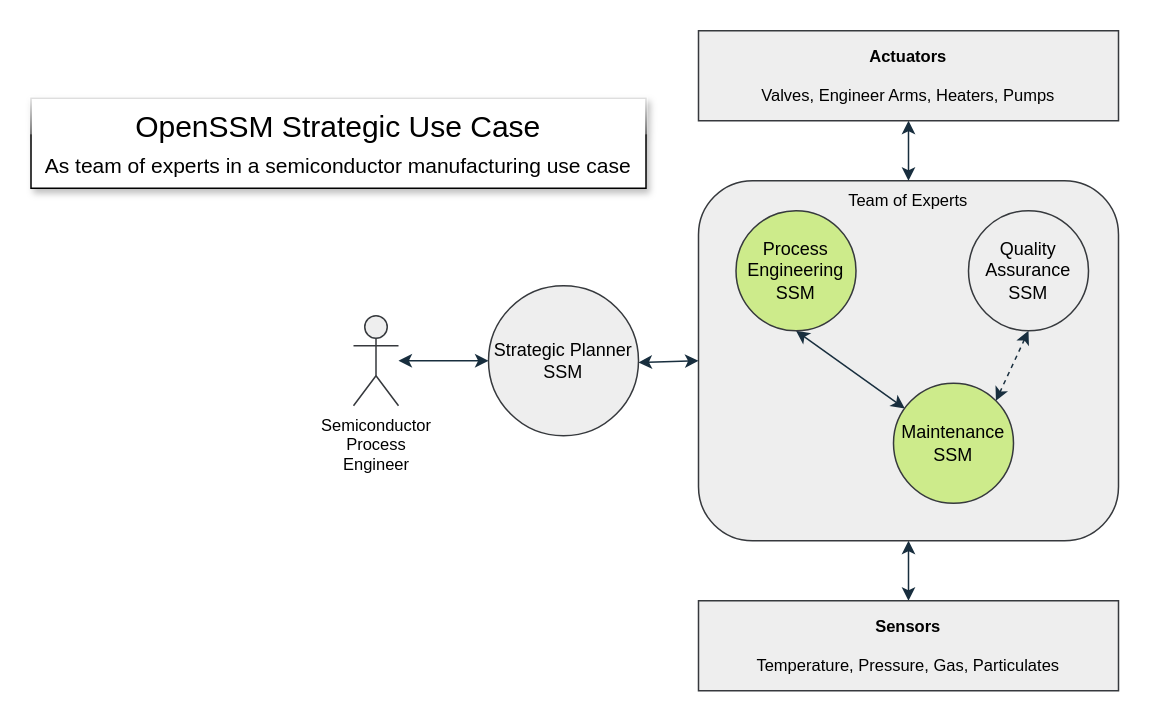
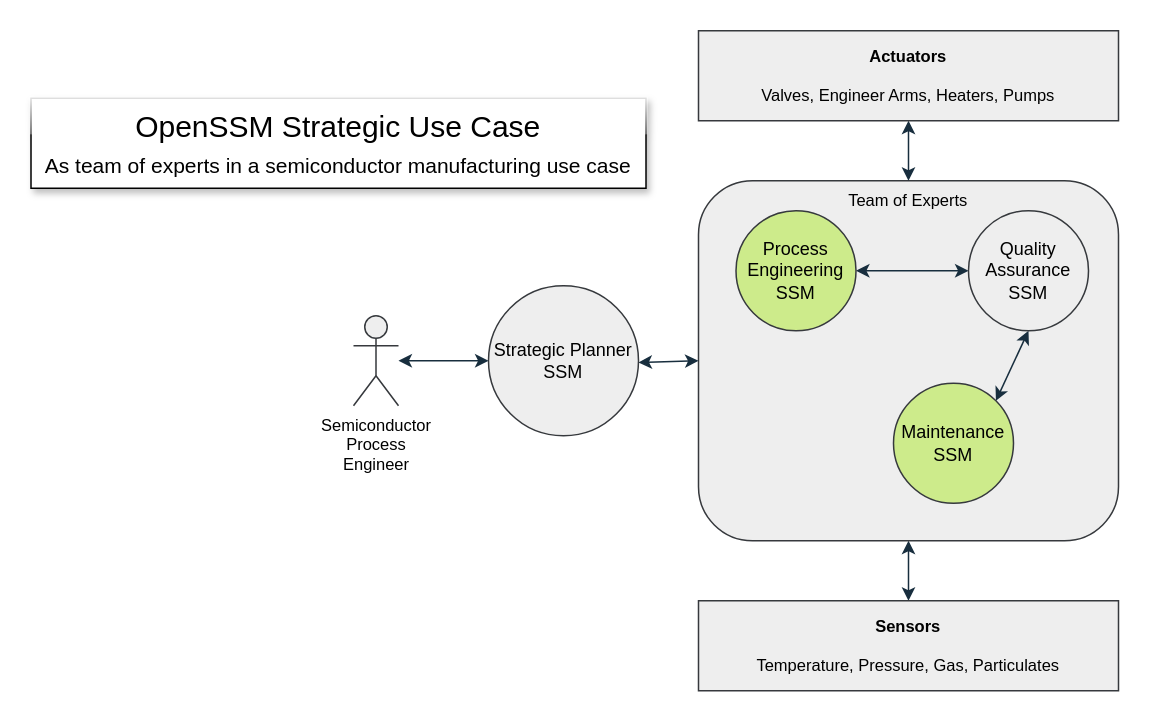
edge "Process Engineering SSM" -- "Quality Assurance SSM": added
edge "Quality Assurance SSM" -- "Maintenance SSM": style dashed -> solid
edge "Process Engineering SSM" -- "Maintenance SSM": removed
